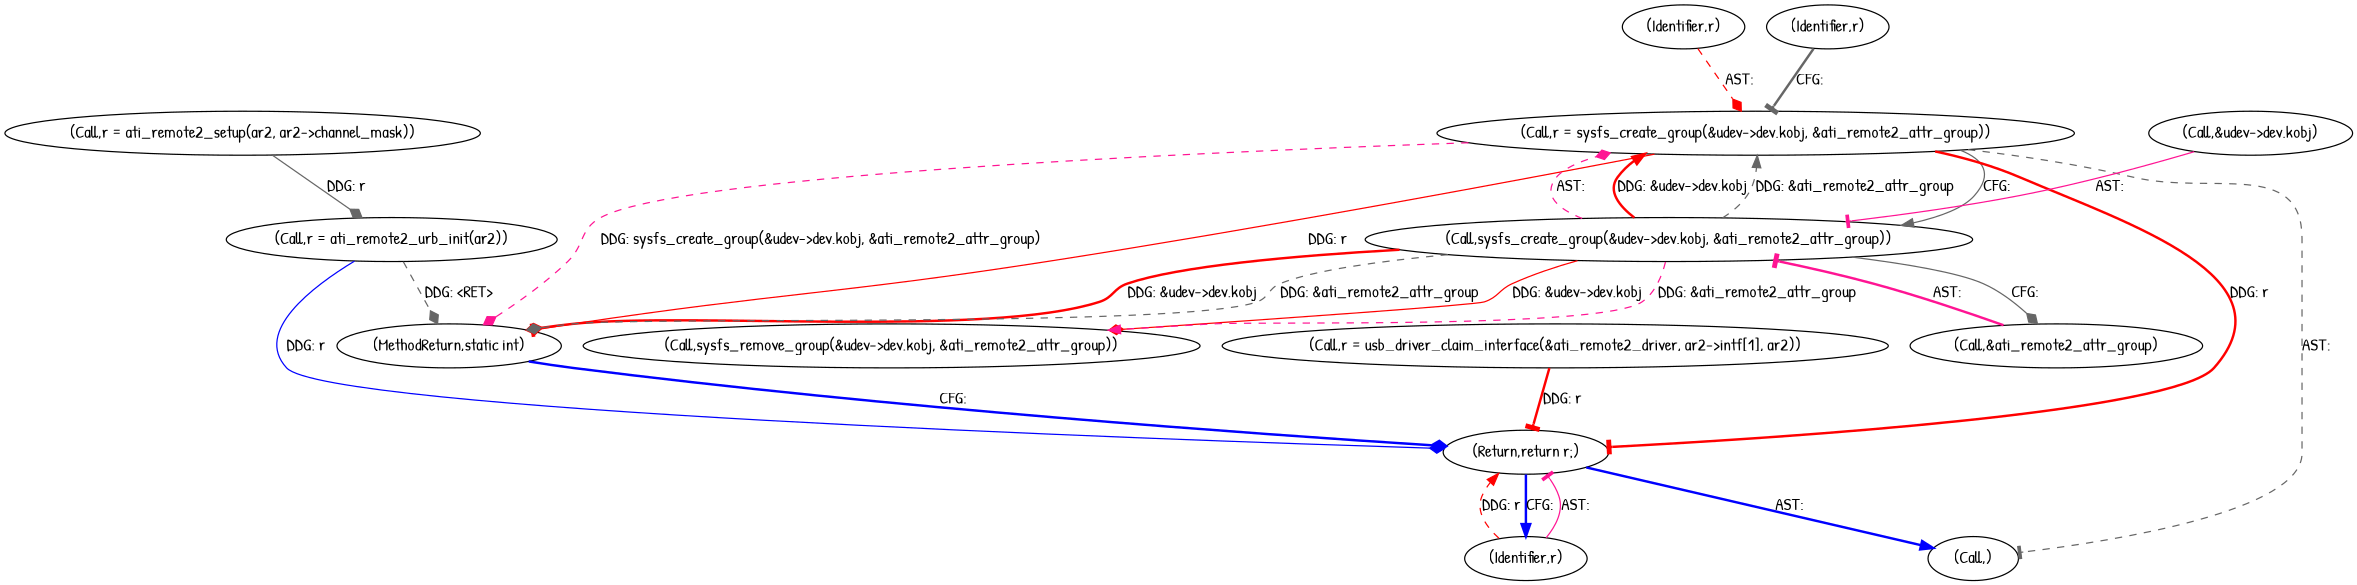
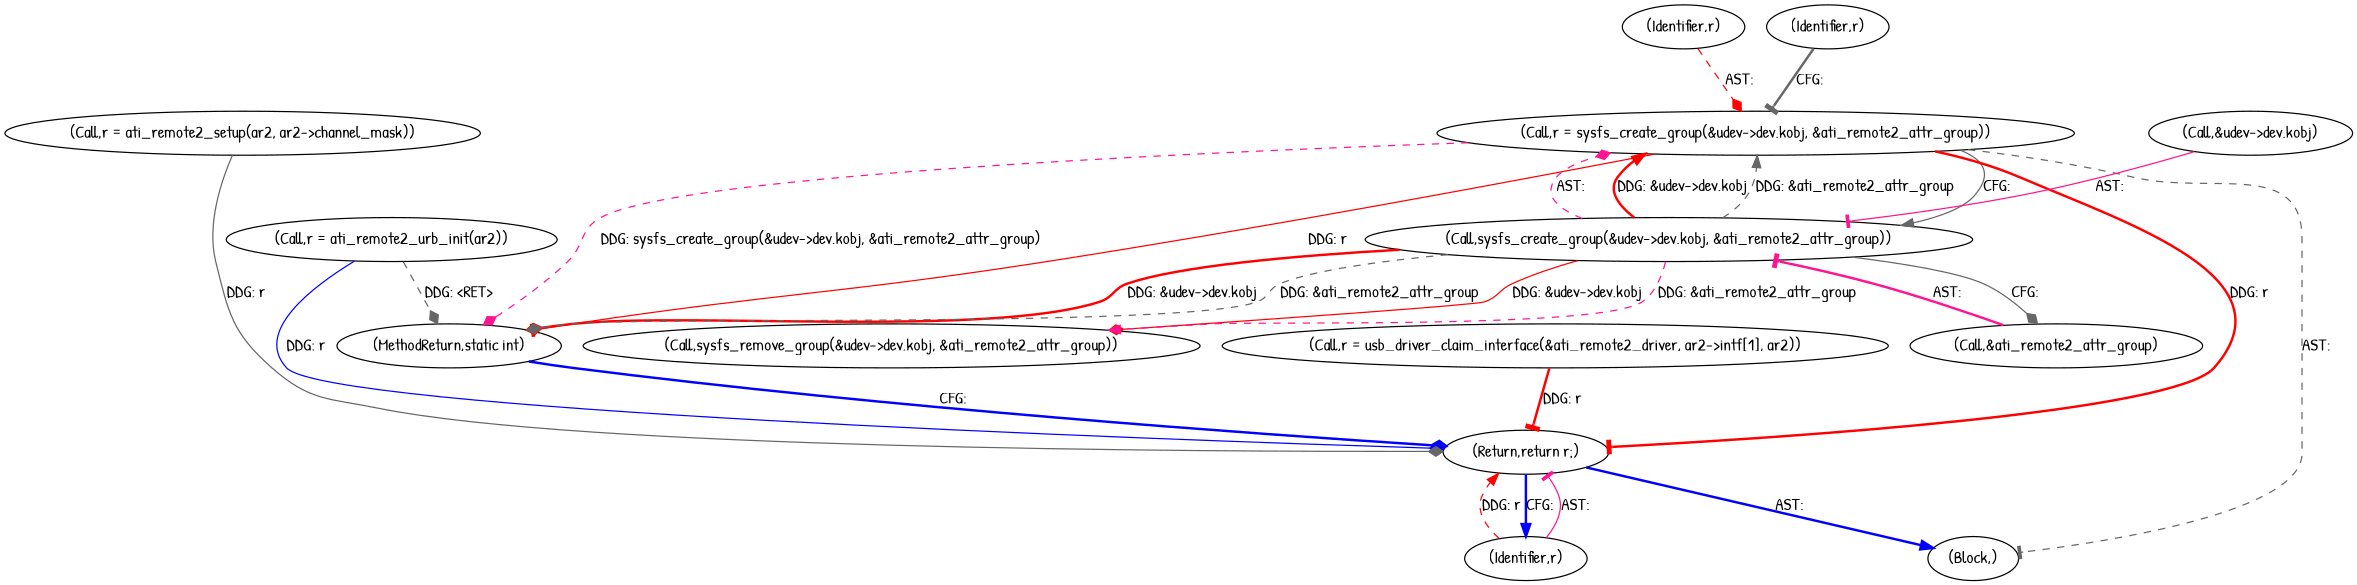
edge "(Call,r = ati_remote2_setup(ar2, ar2->channel_mask))" -> "(Call,r = ati_remote2_urb_init(ar2))": now "(Call,r = ati_remote2_setup(ar2, ar2->channel_mask))" -> "(Return,return r;)"
node "(Call,)": label "(Call,)" -> "(Block,)"
